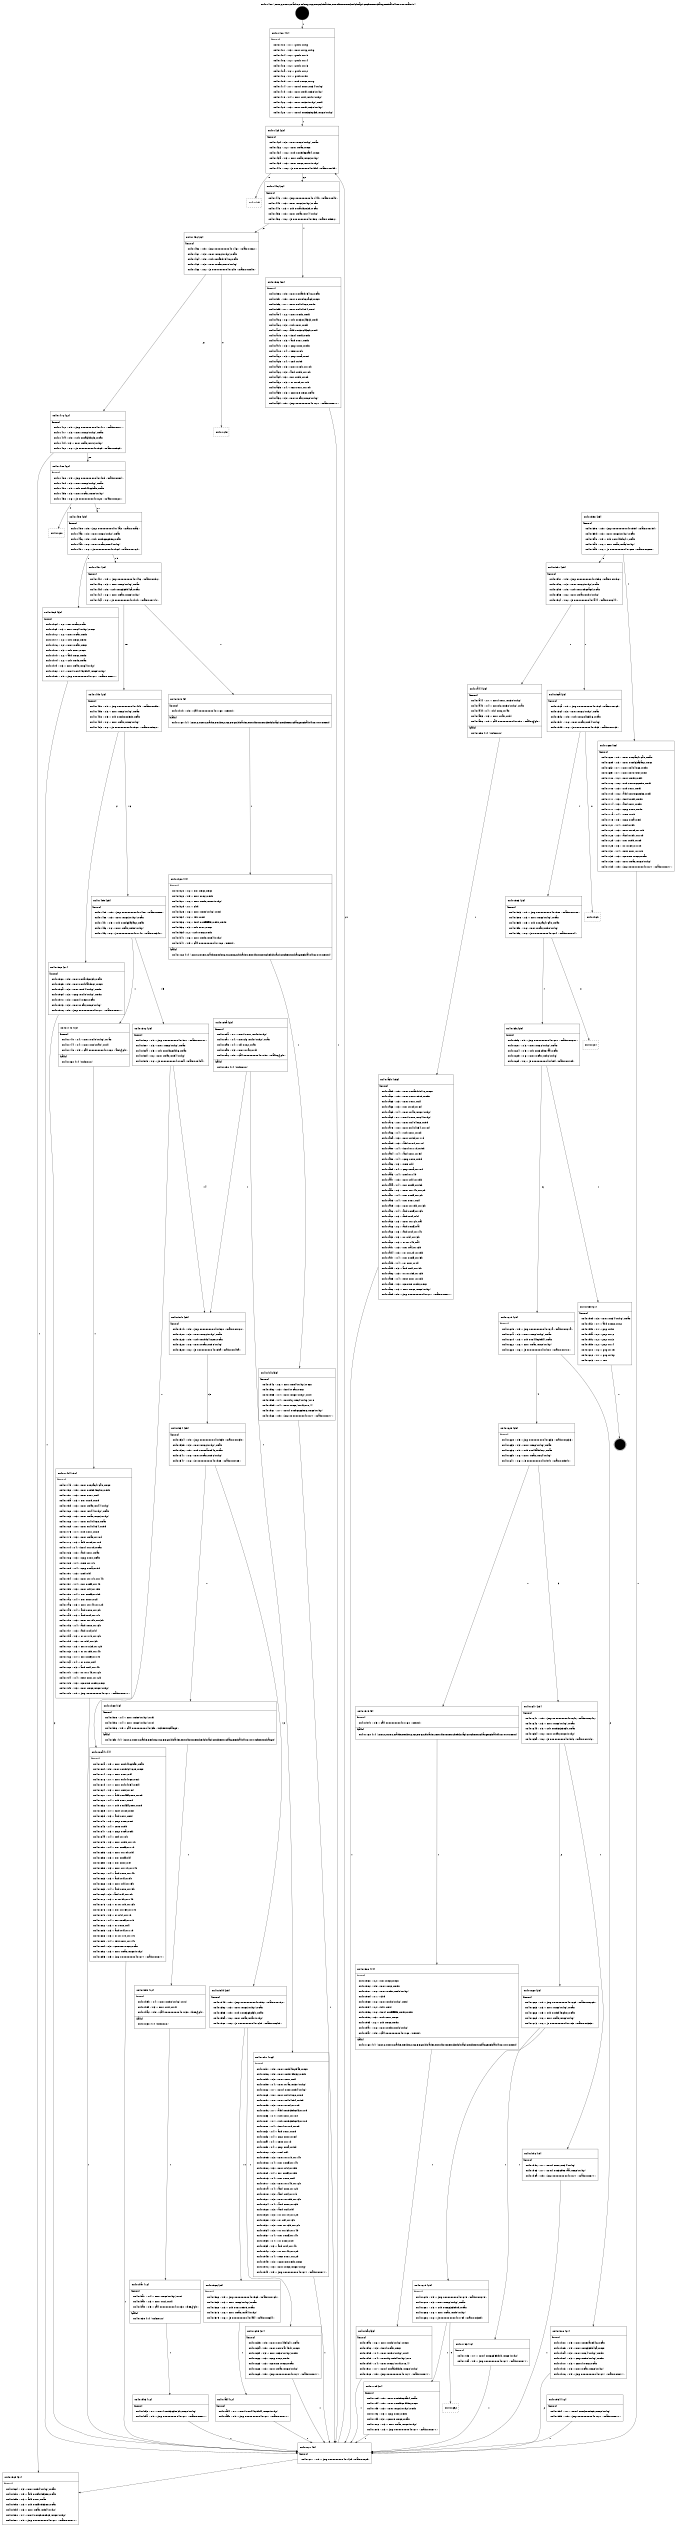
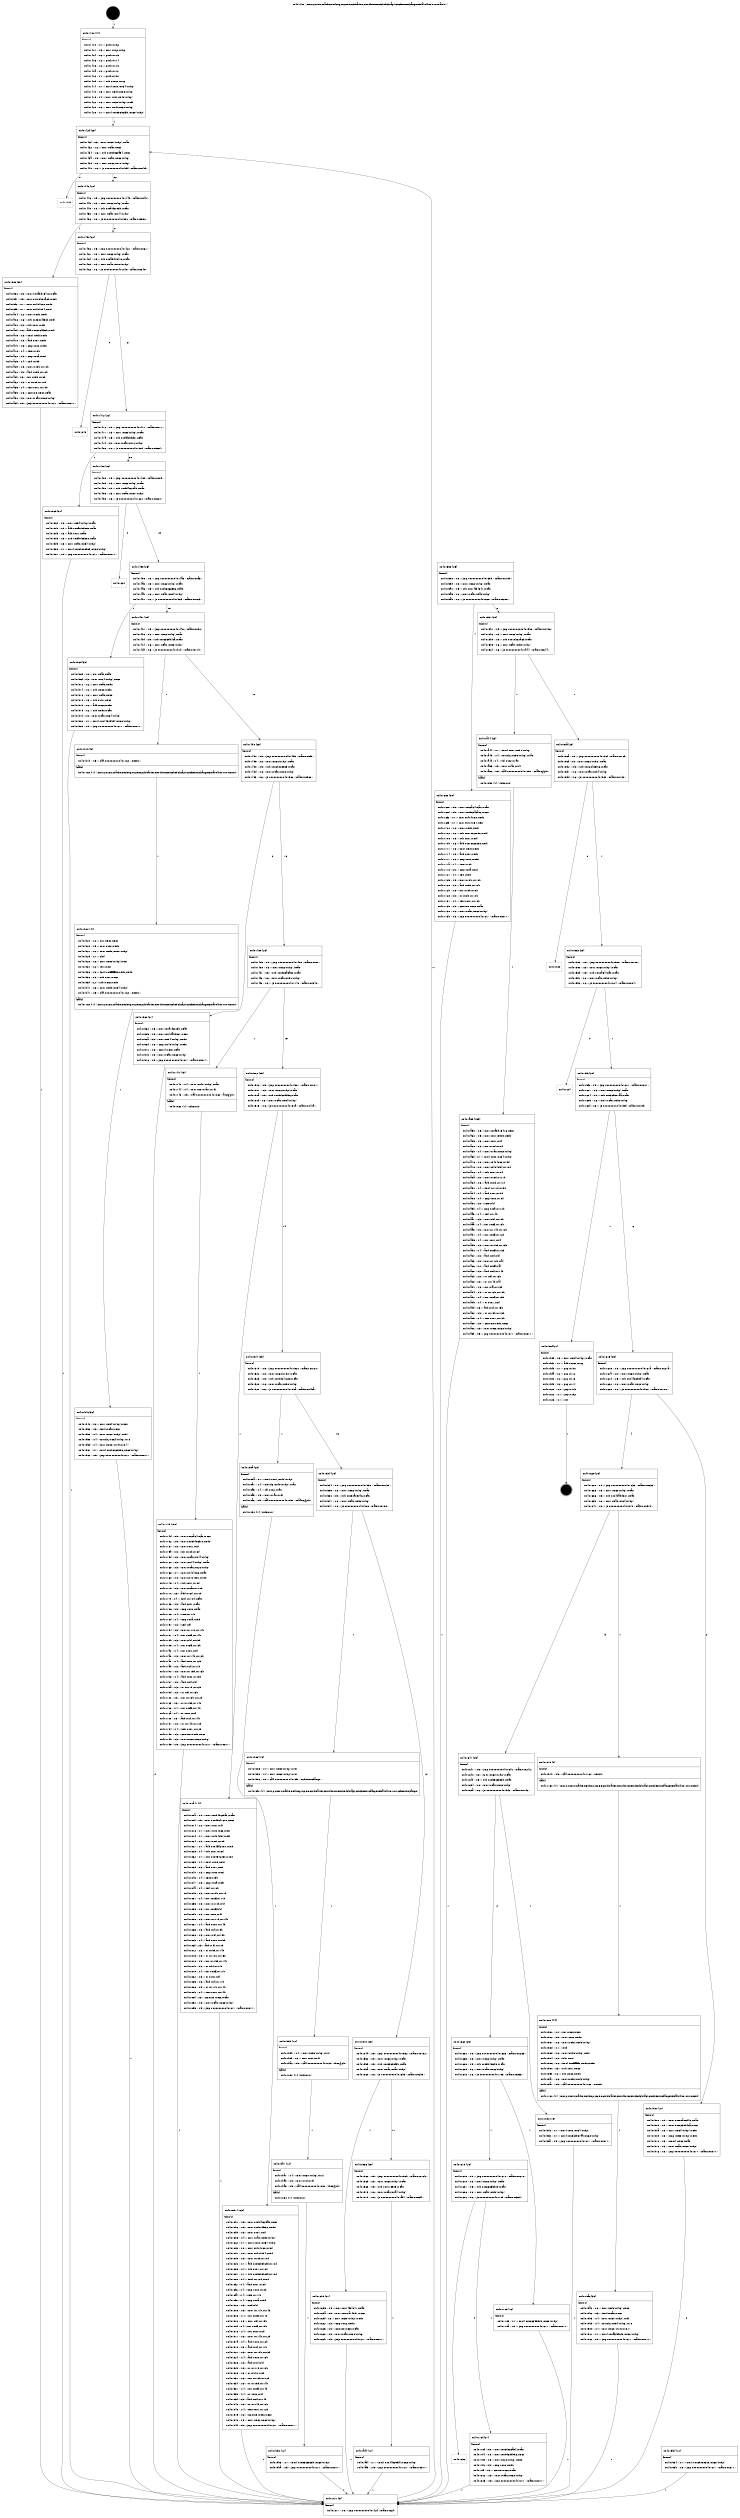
edge "0x40189a [23]" -> "0x40151b [25]": reversed
edge "0x401c77 [5]" -> "0x4019cd [31]": reversed
